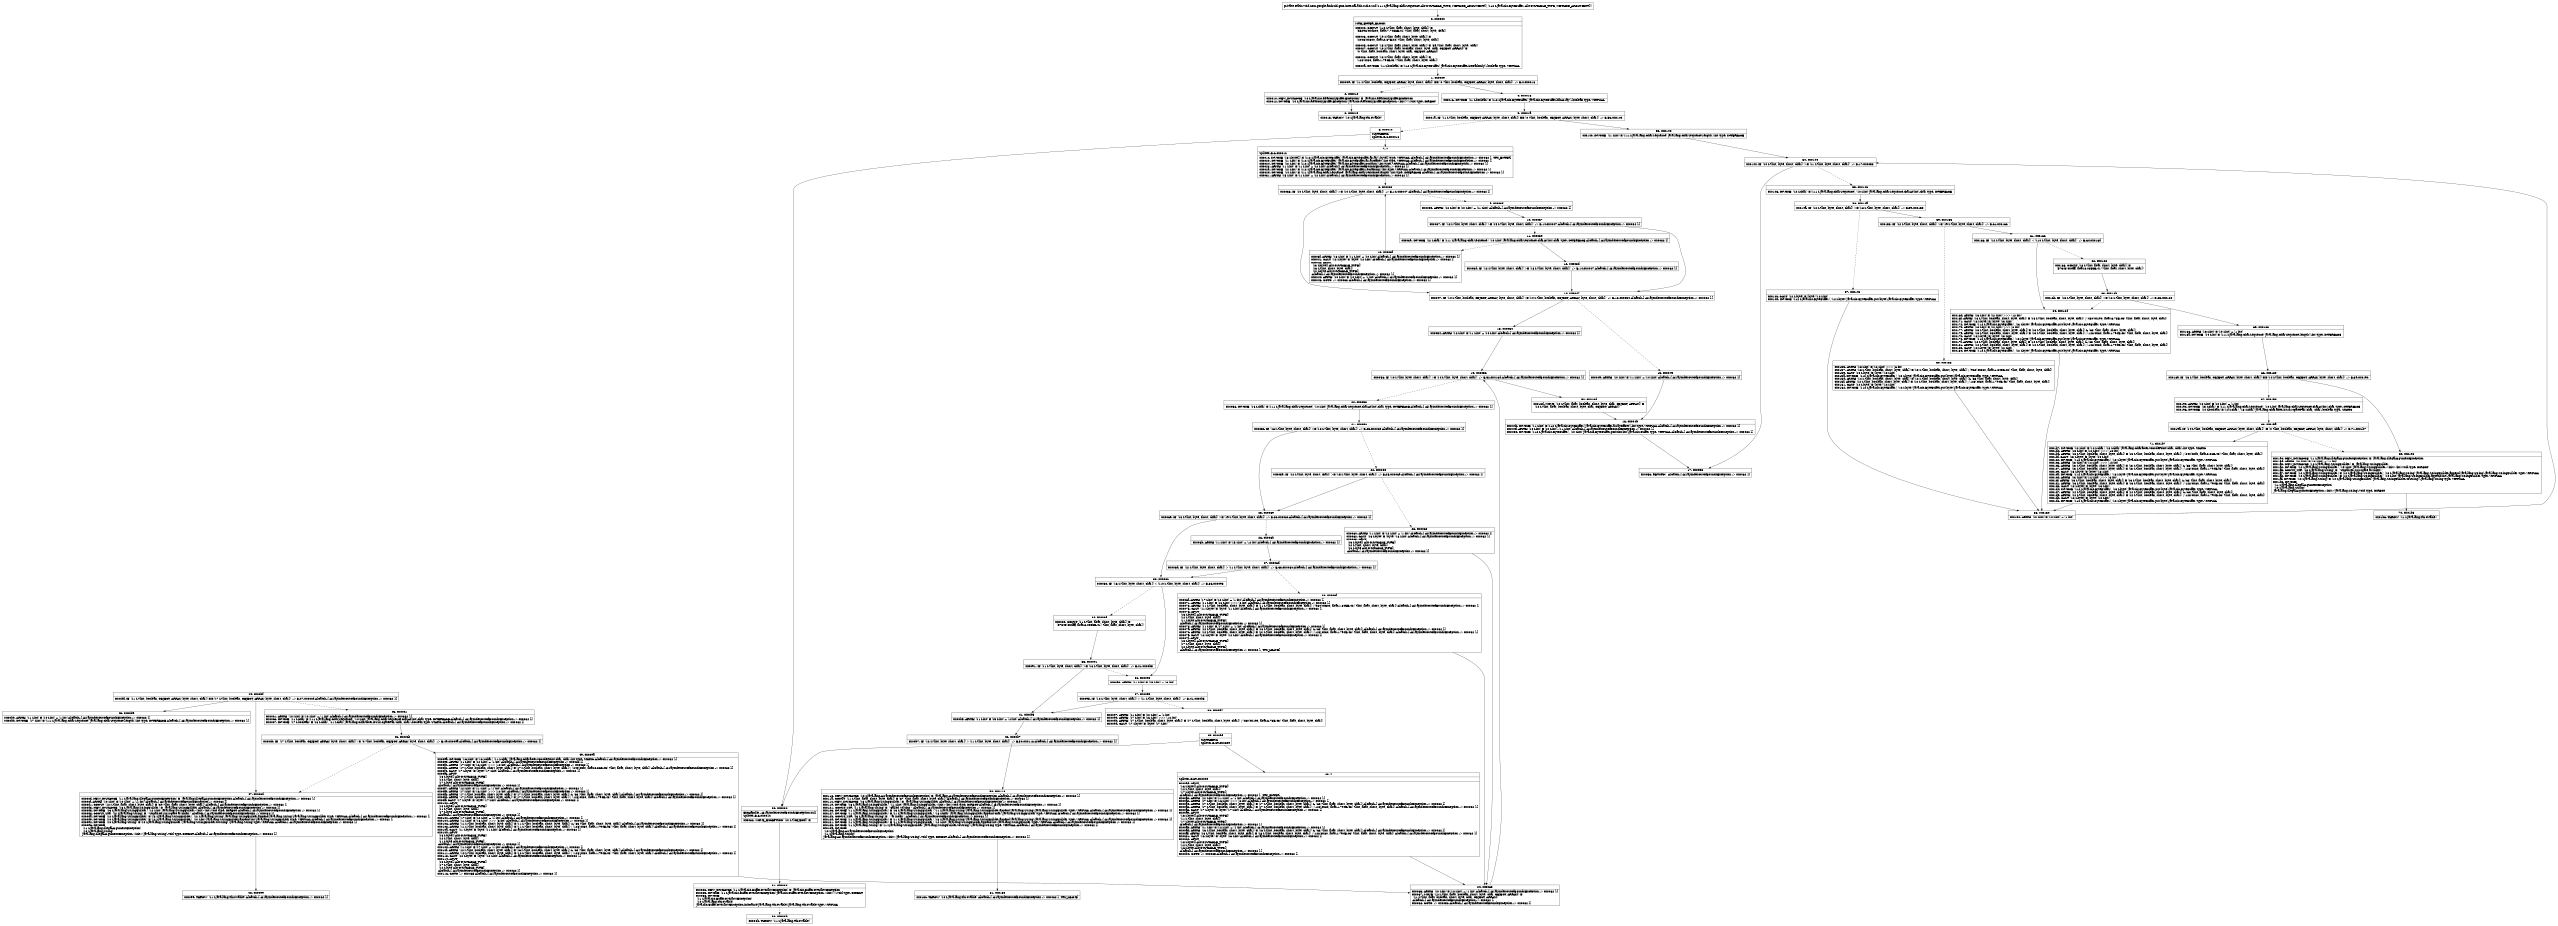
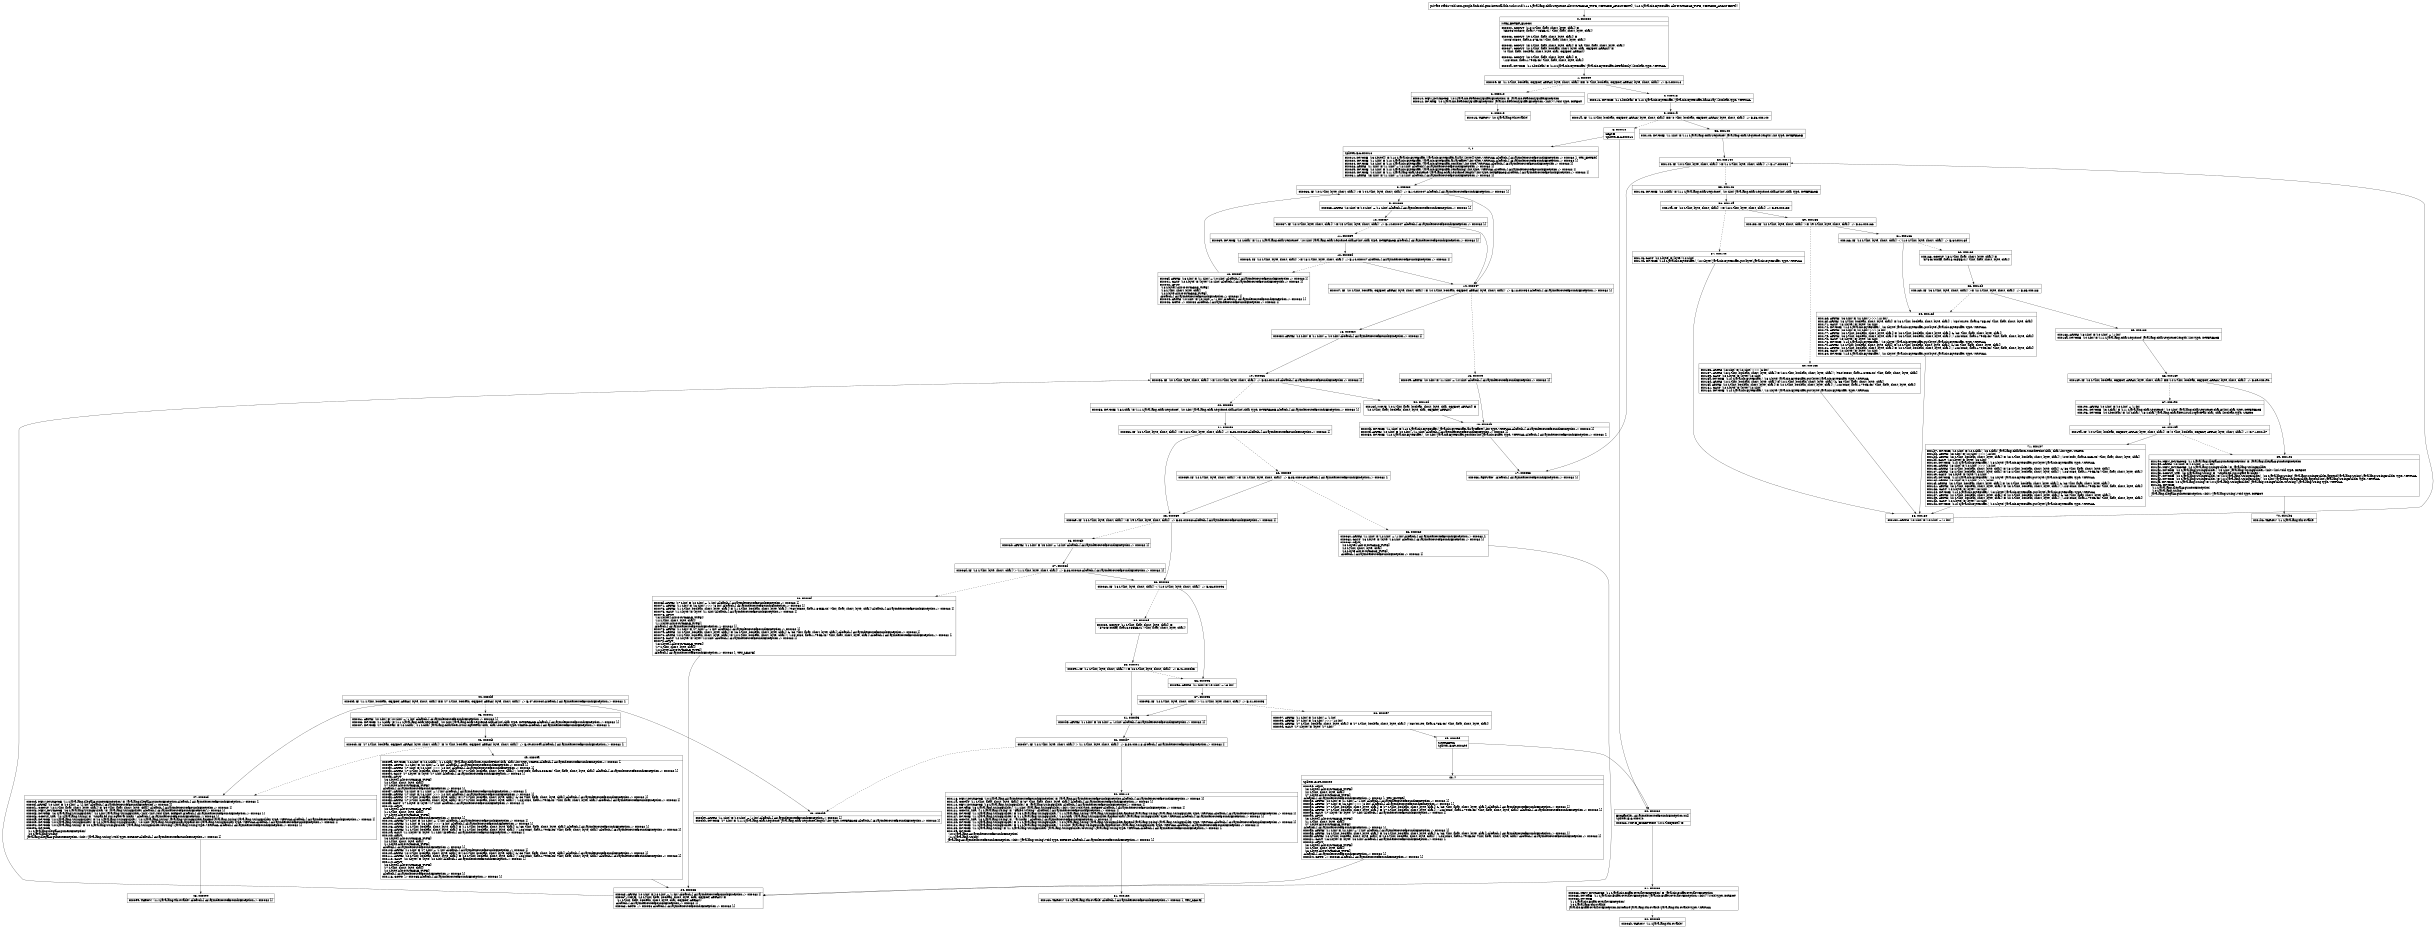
node "6: 0x001c": text "SYNTHETIC" -> "LEAVE"
edge "11: 0x0039" -> "13: 0x003f": now "12: 0x003d" -> "13: 0x003f"
edge "42: 0x00b7" -> "43: 0x00b9": added
